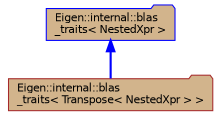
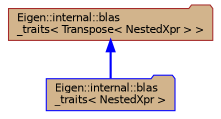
edge "Eigen::internal::blas _traits< Transpose< NestedXpr > >" -> "Eigen::internal::blas _traits< NestedXpr >": reversed
